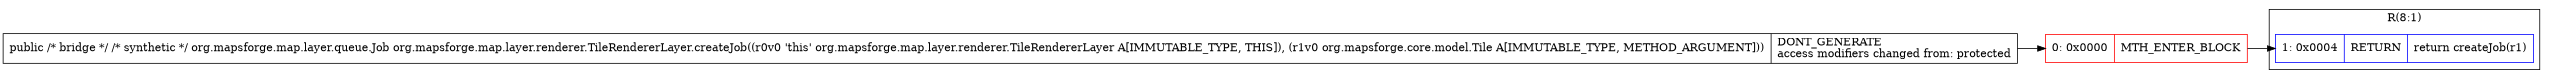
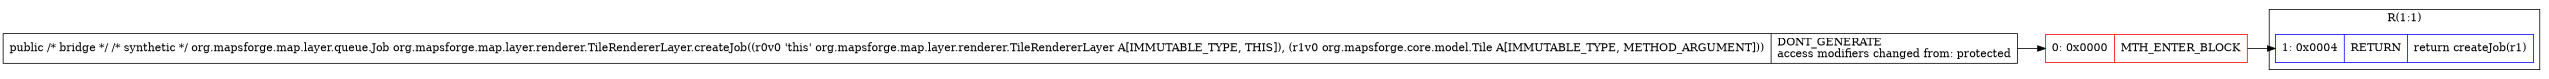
cluster "R(8:1)": label "R(8:1)" -> "R(1:1)"
